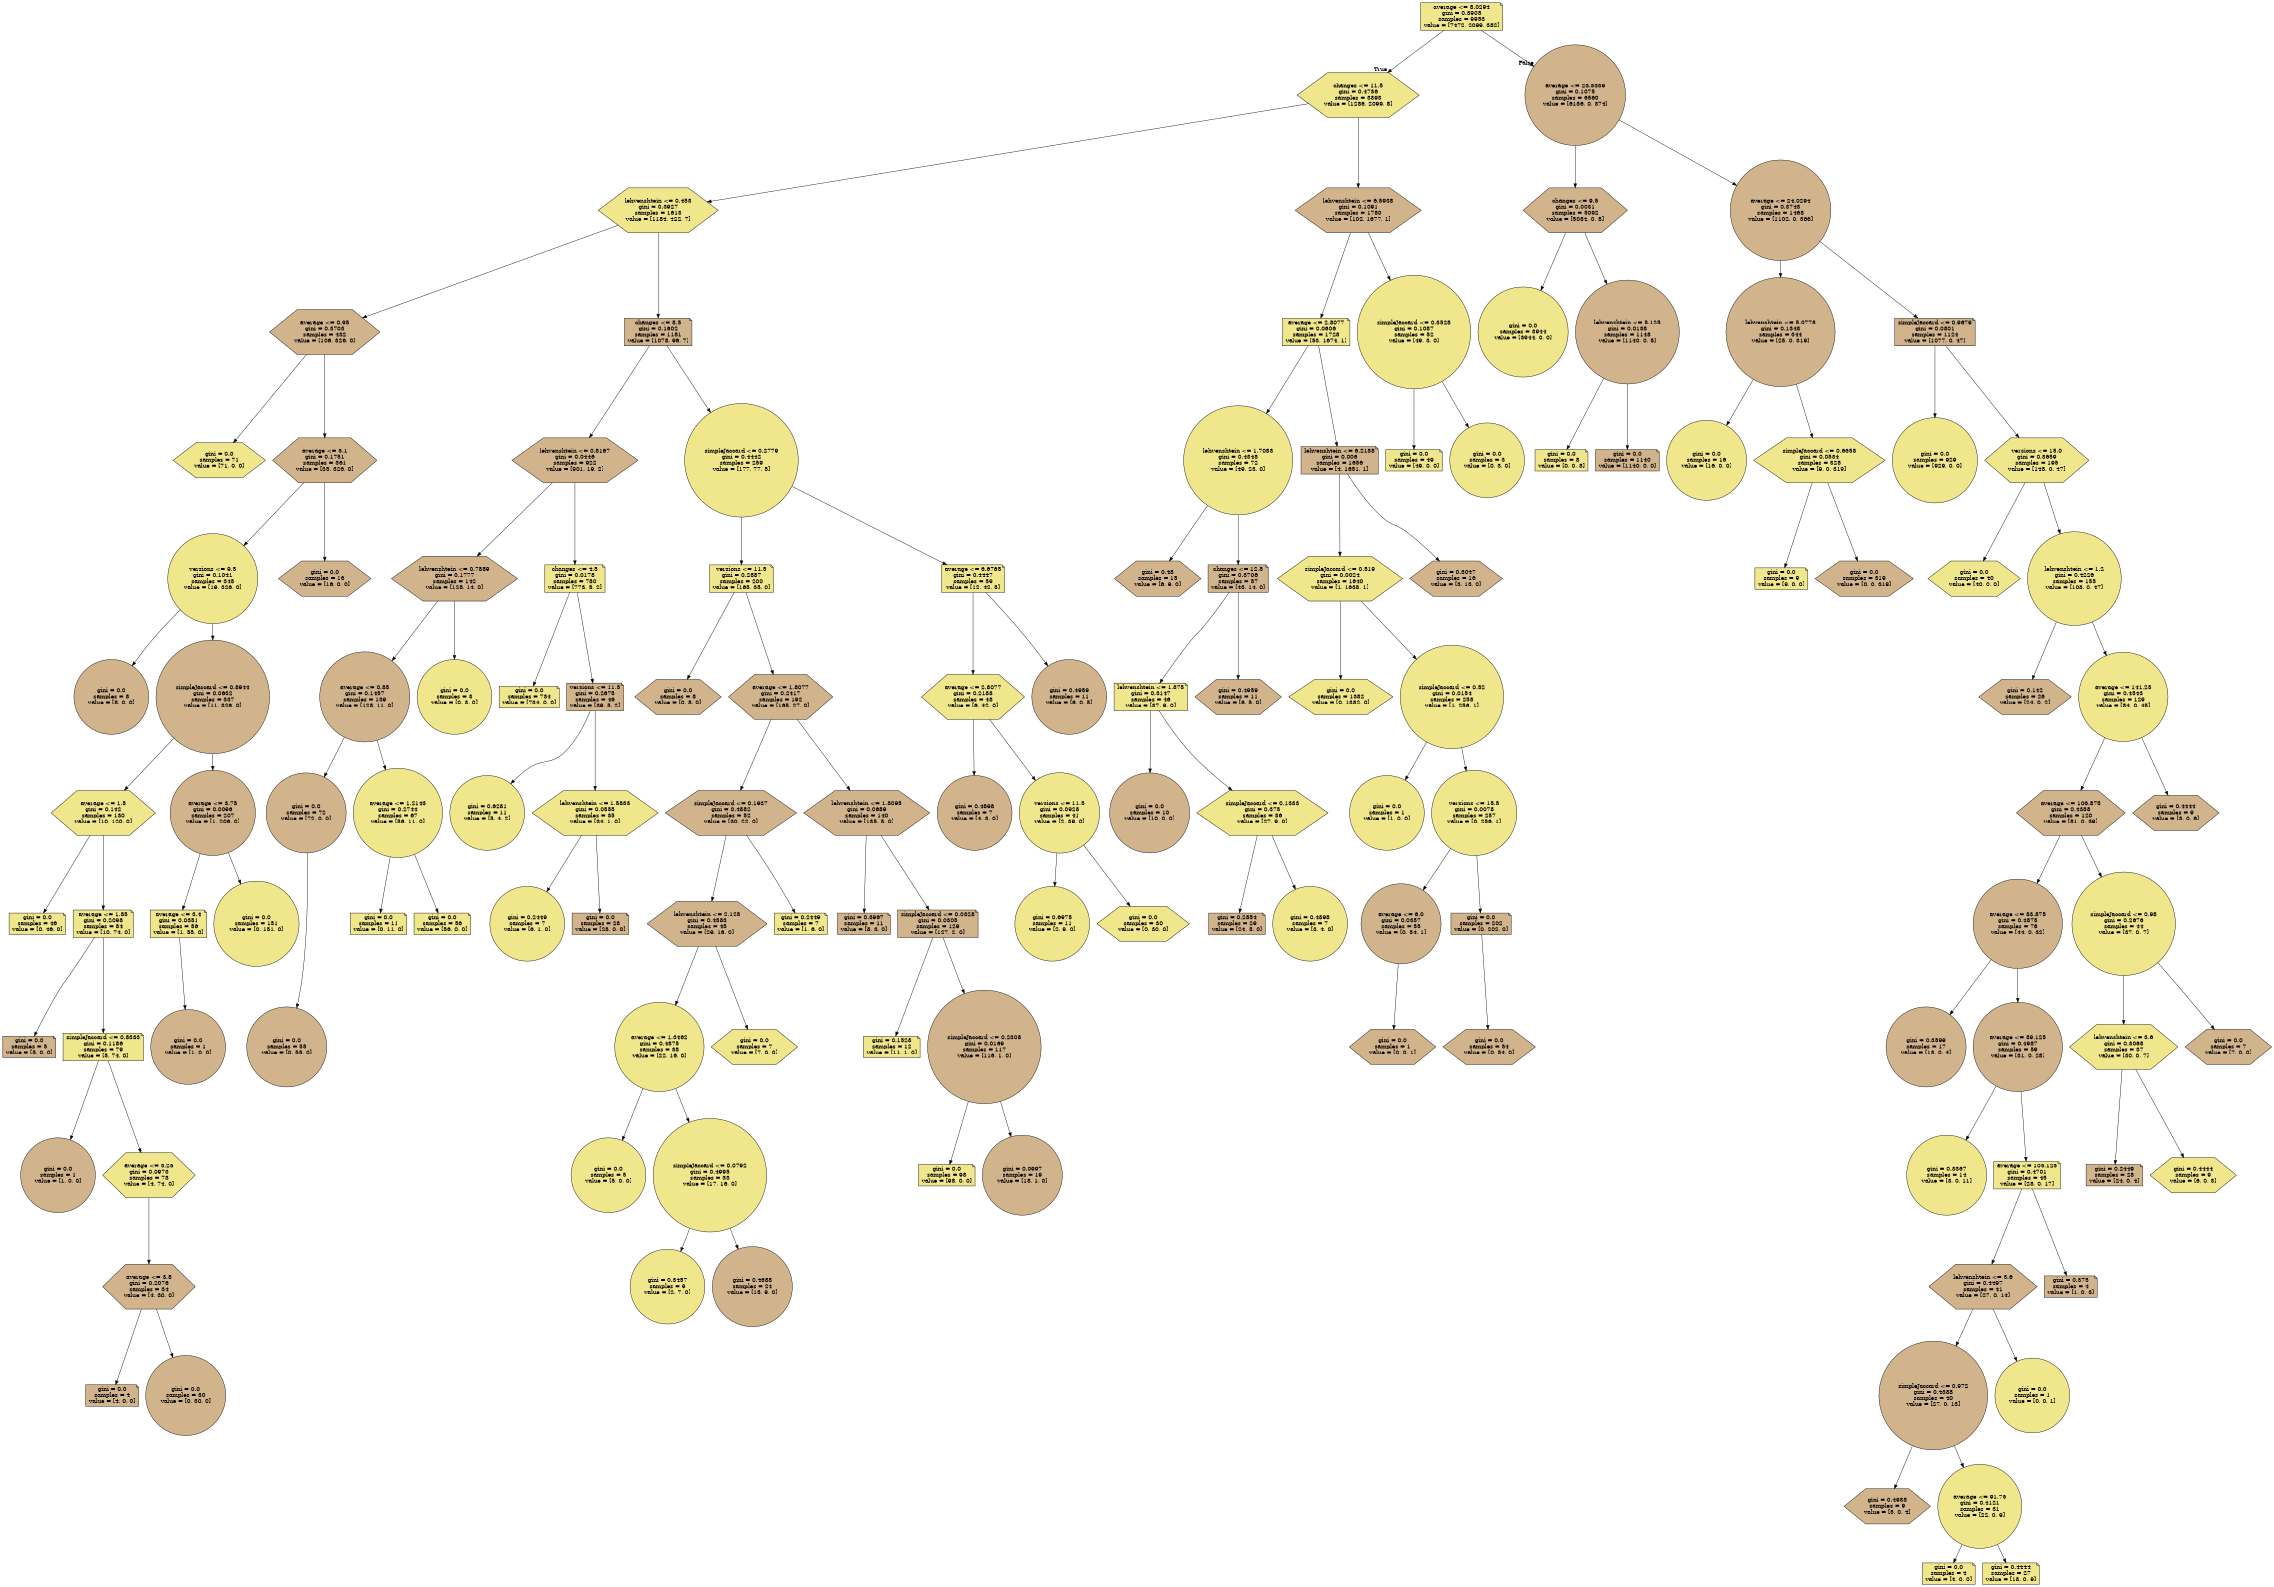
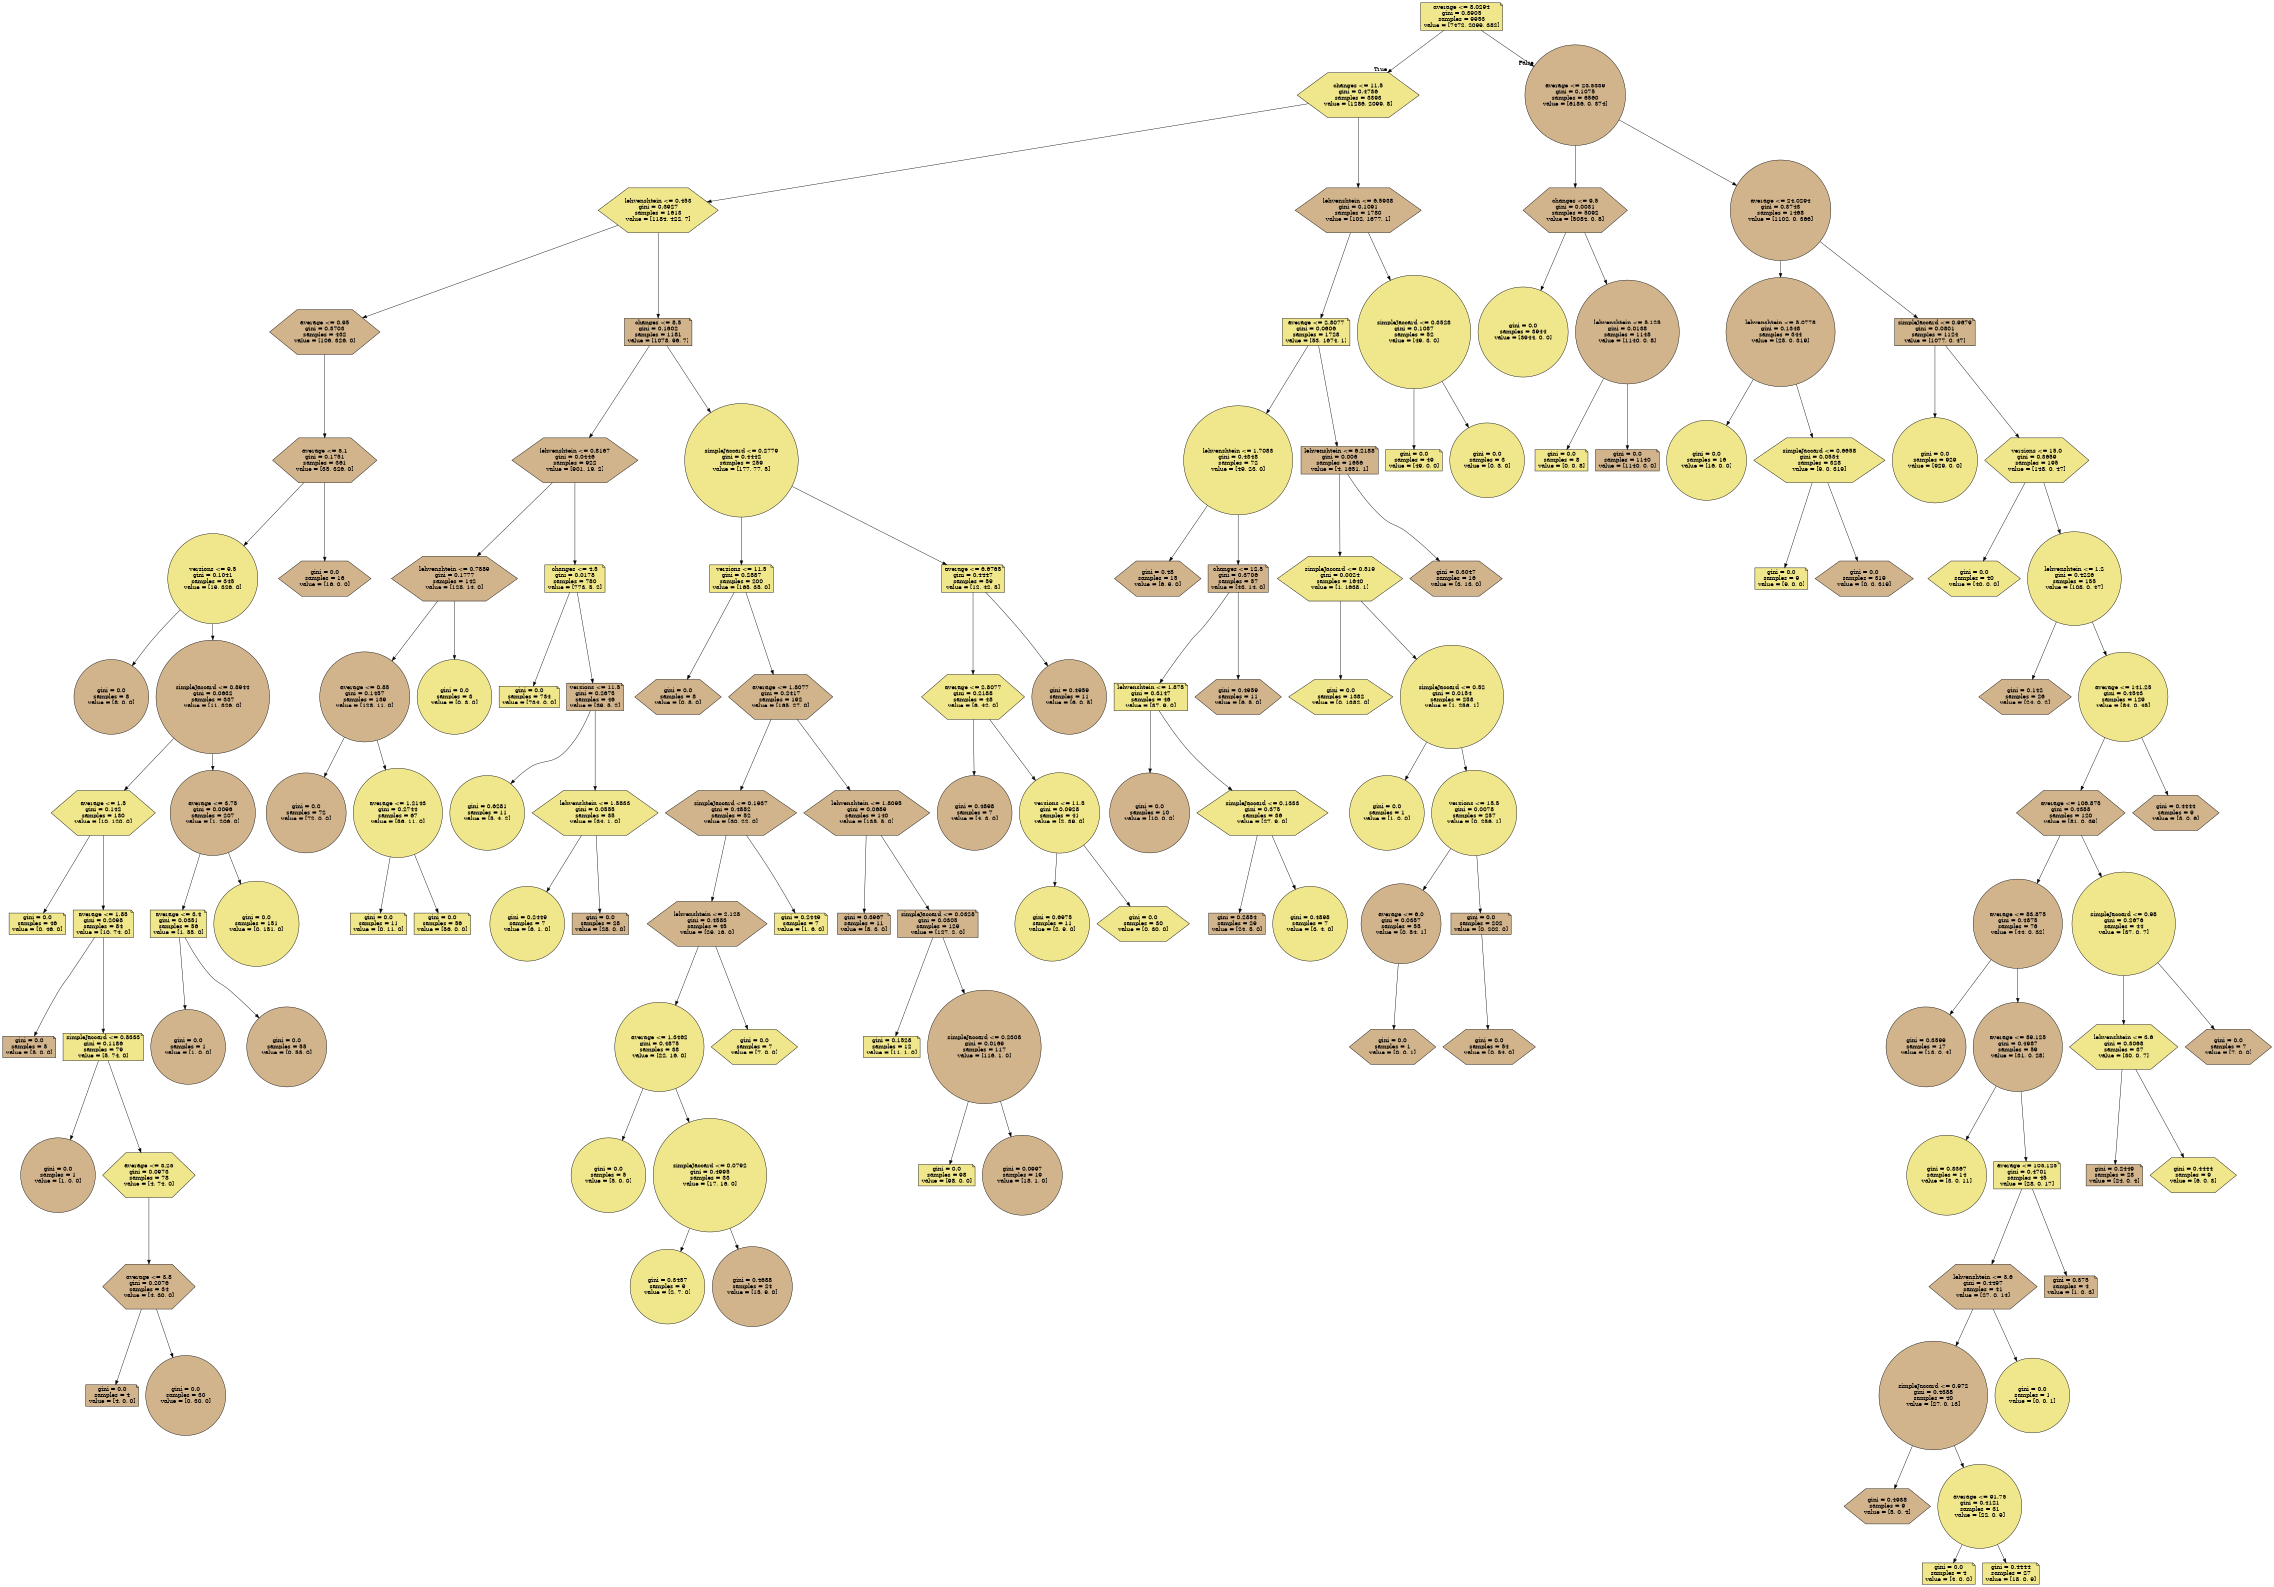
node "gini = 0.0 samples = 71 value = [71, 0, 0]": removed
edge "gini = 0.0 samples = 72 value = [72, 0, 0]" -> "gini = 0.0 samples = 55 value = [0, 55, 0]": now "average <= 3.4 gini = 0.0351 samples = 56 value = [1, 55, 0]" -> "gini = 0.0 samples = 55 value = [0, 55, 0]"
